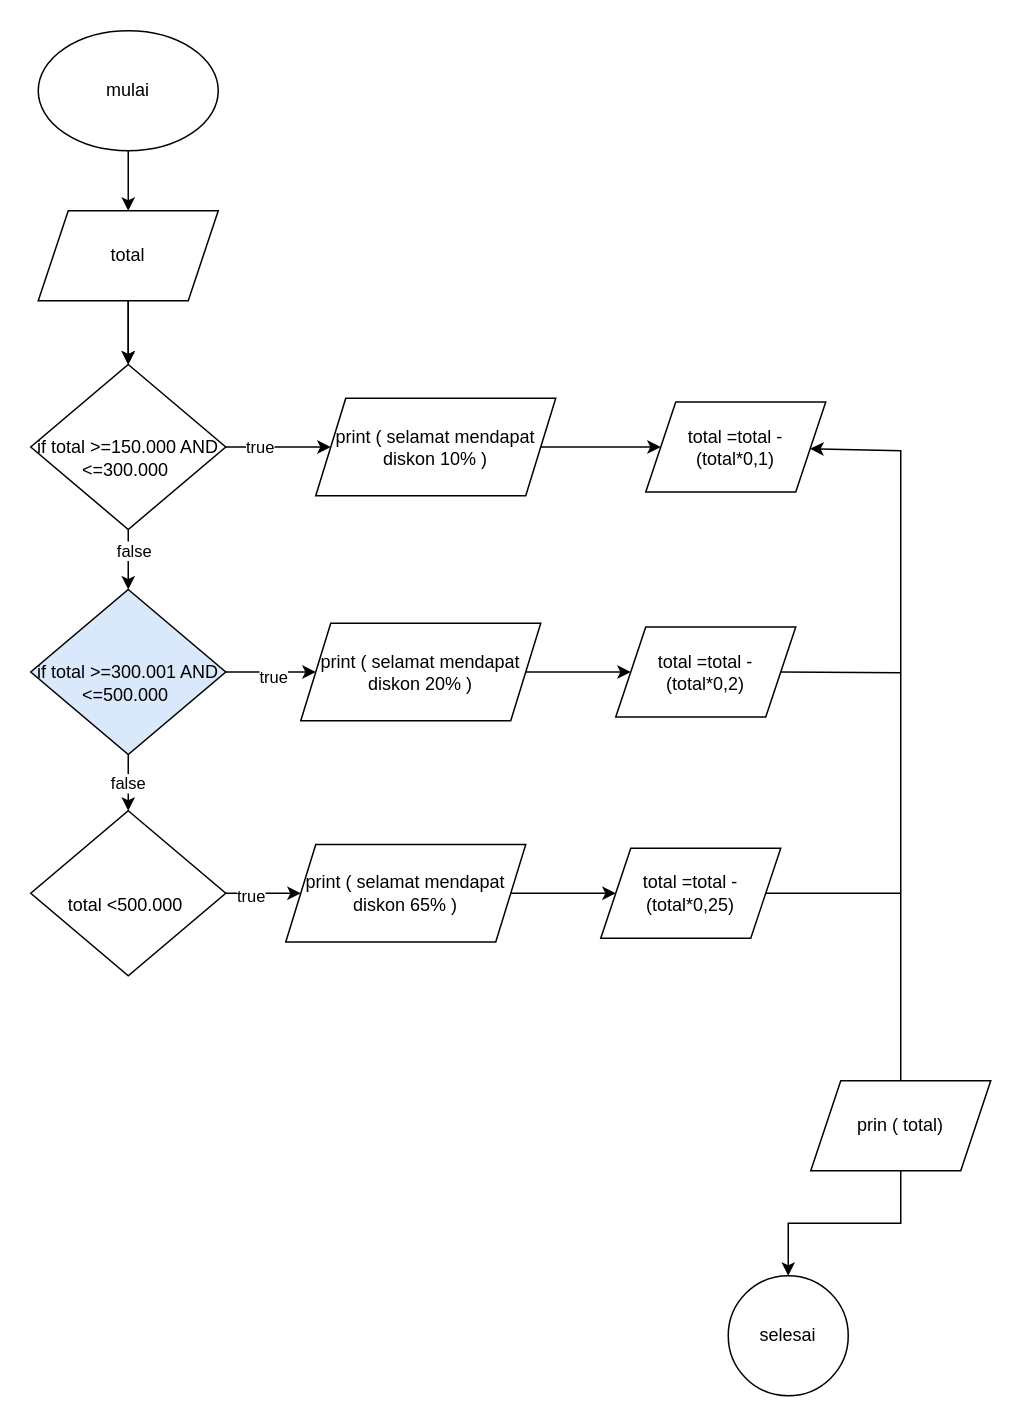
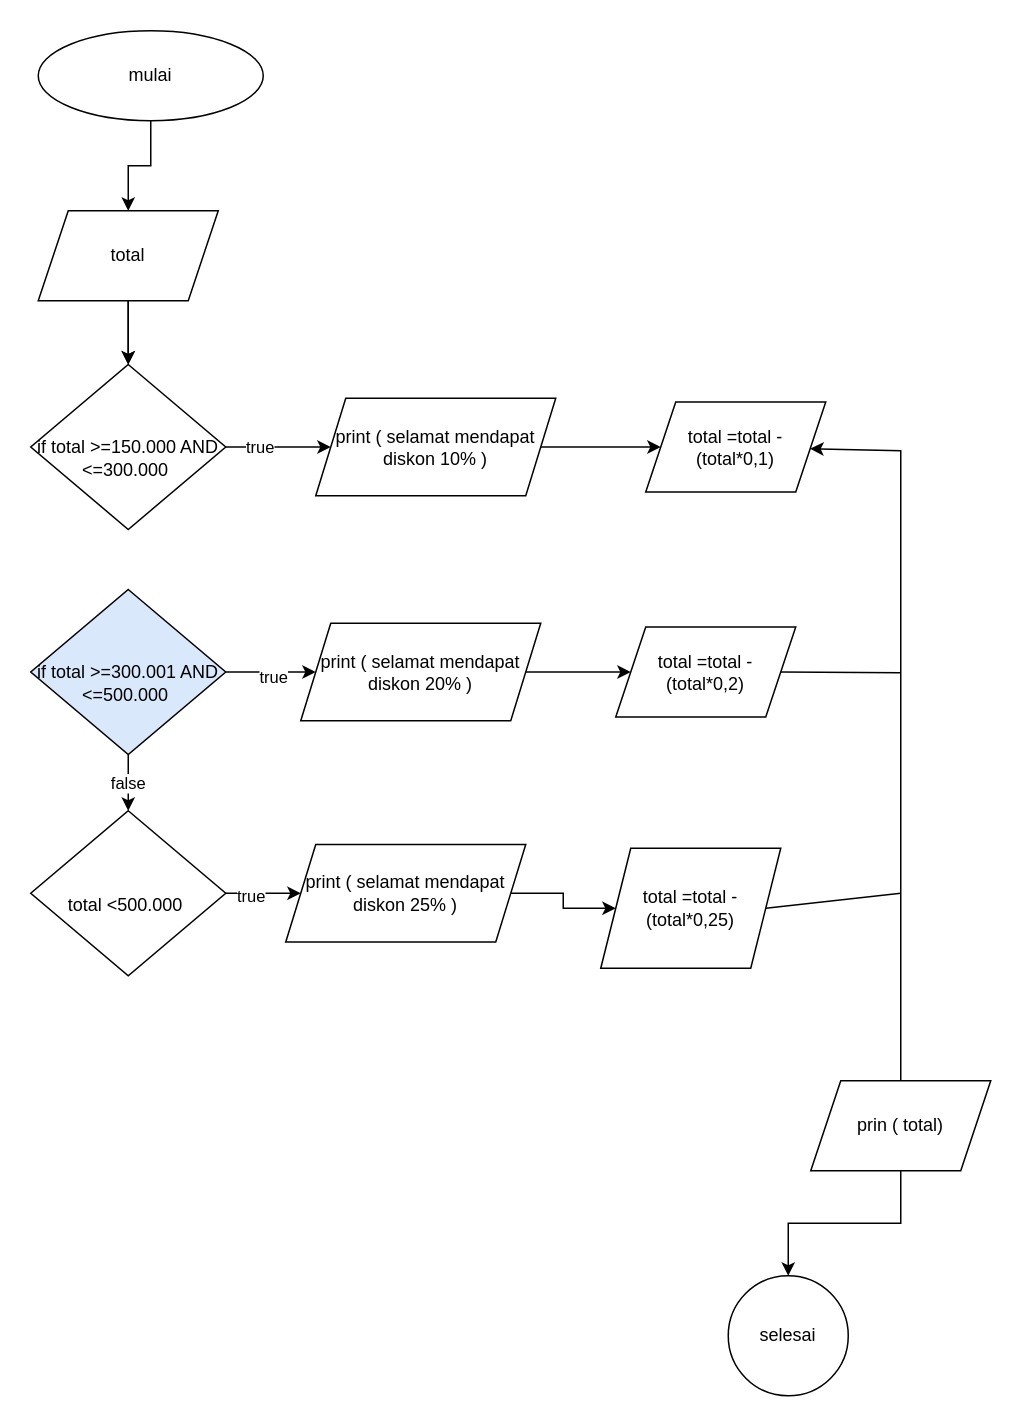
node "mulai": size 180x120 -> 225x90
edge "if total >=150.000 AND <=300.000" -> "if total >=300.001 AND <=500.000": removed, label "false"
node "print ( selamat mendapat diskon 65% )": label "print ( selamat mendapat diskon 65% )" -> "print ( selamat mendapat diskon 25% )"
node "total =total - (total*0,25)": size 180x90 -> 180x120
